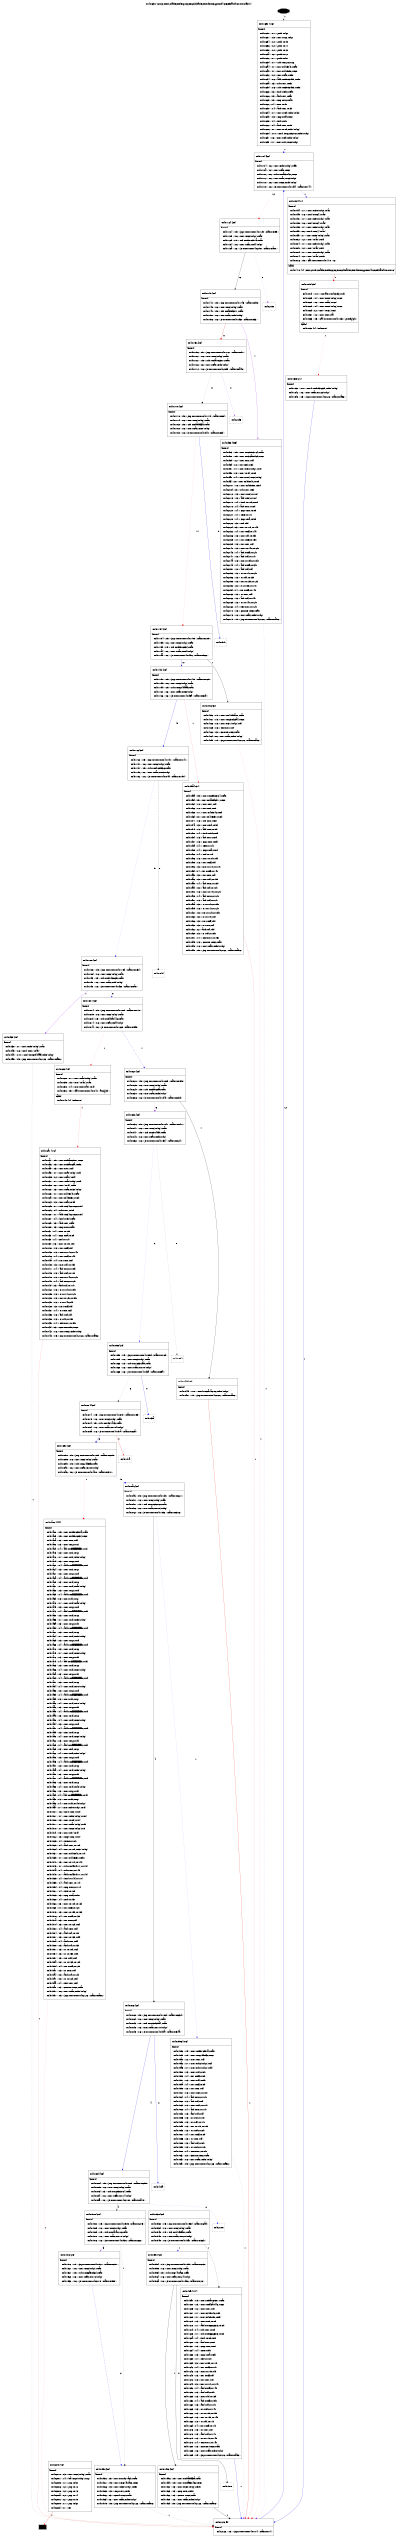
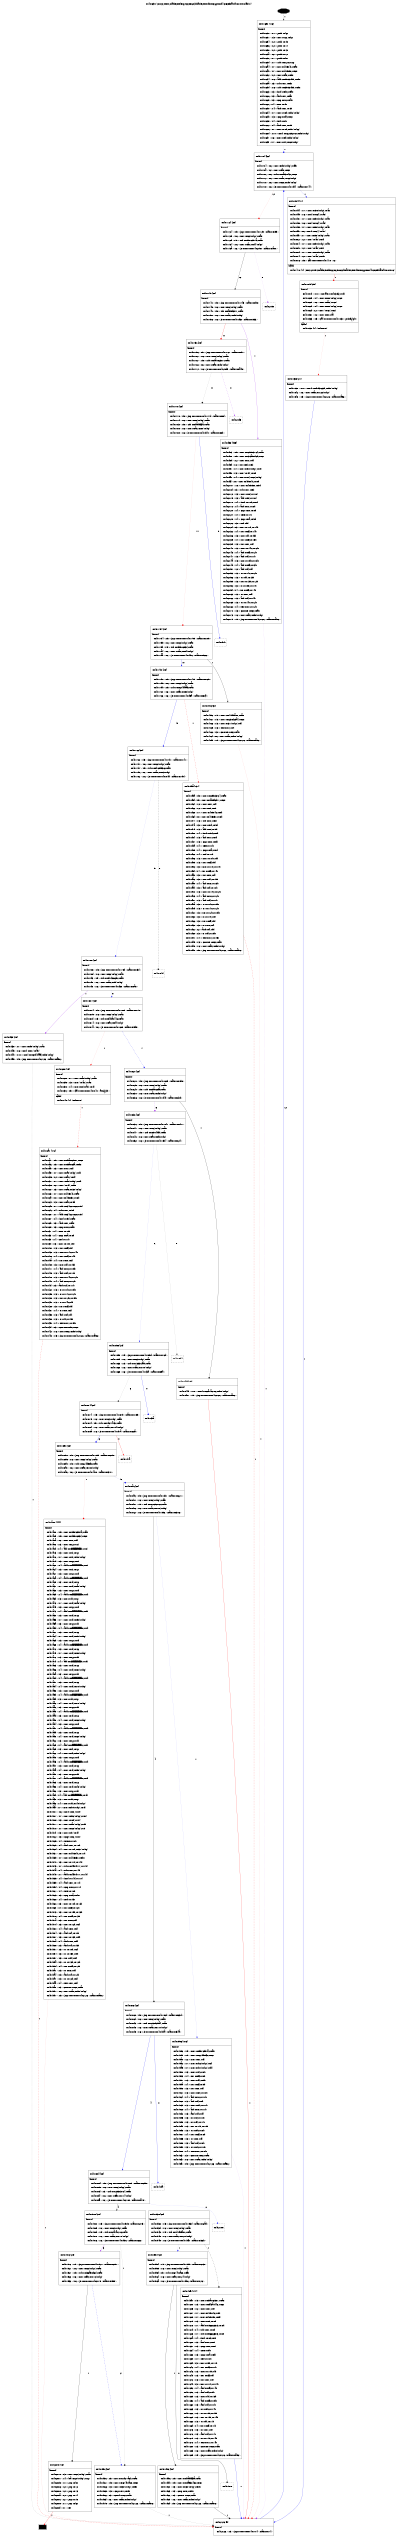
edge "0x40191c [28]" -> "0x40207e [18]": added, label "1"
